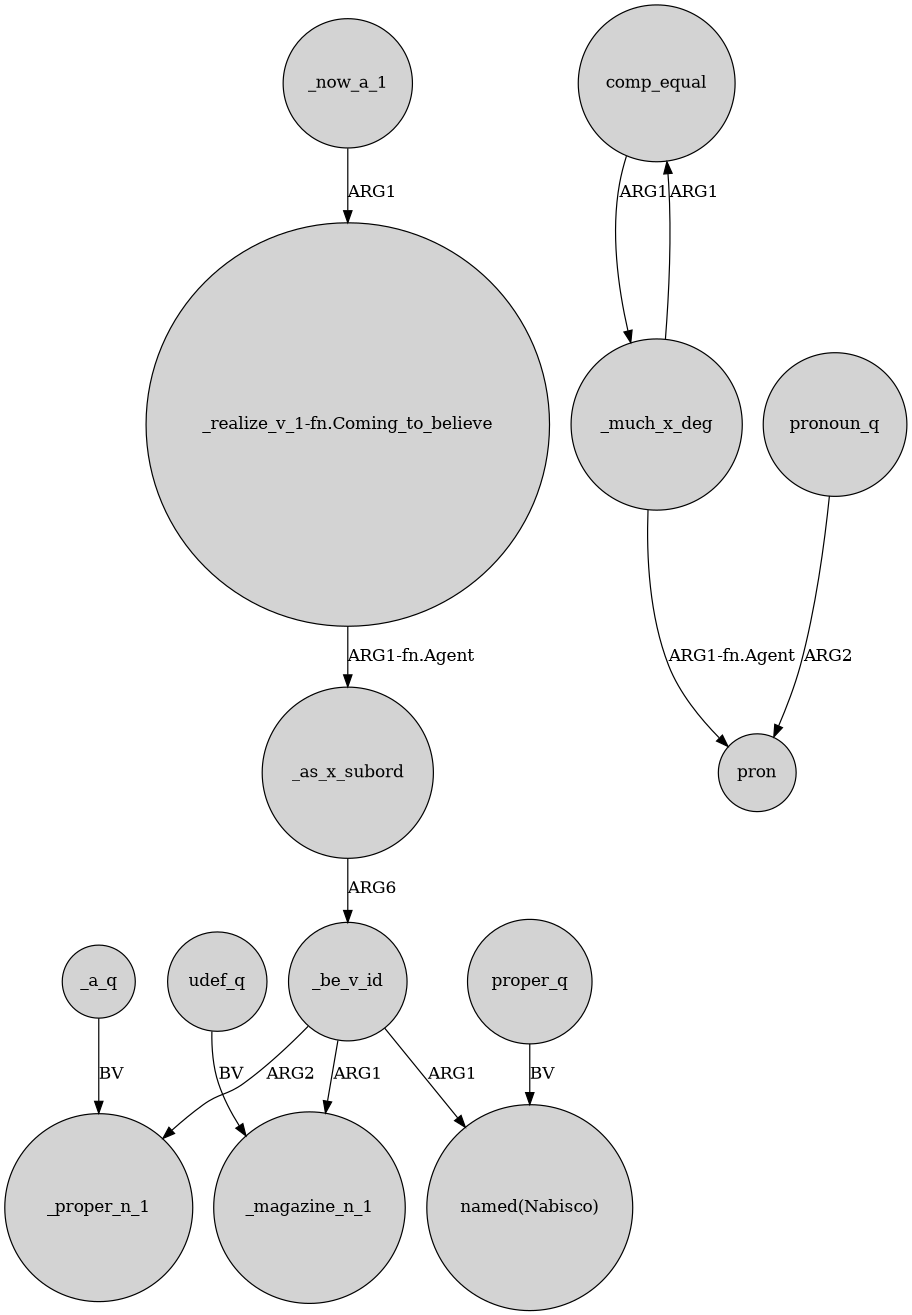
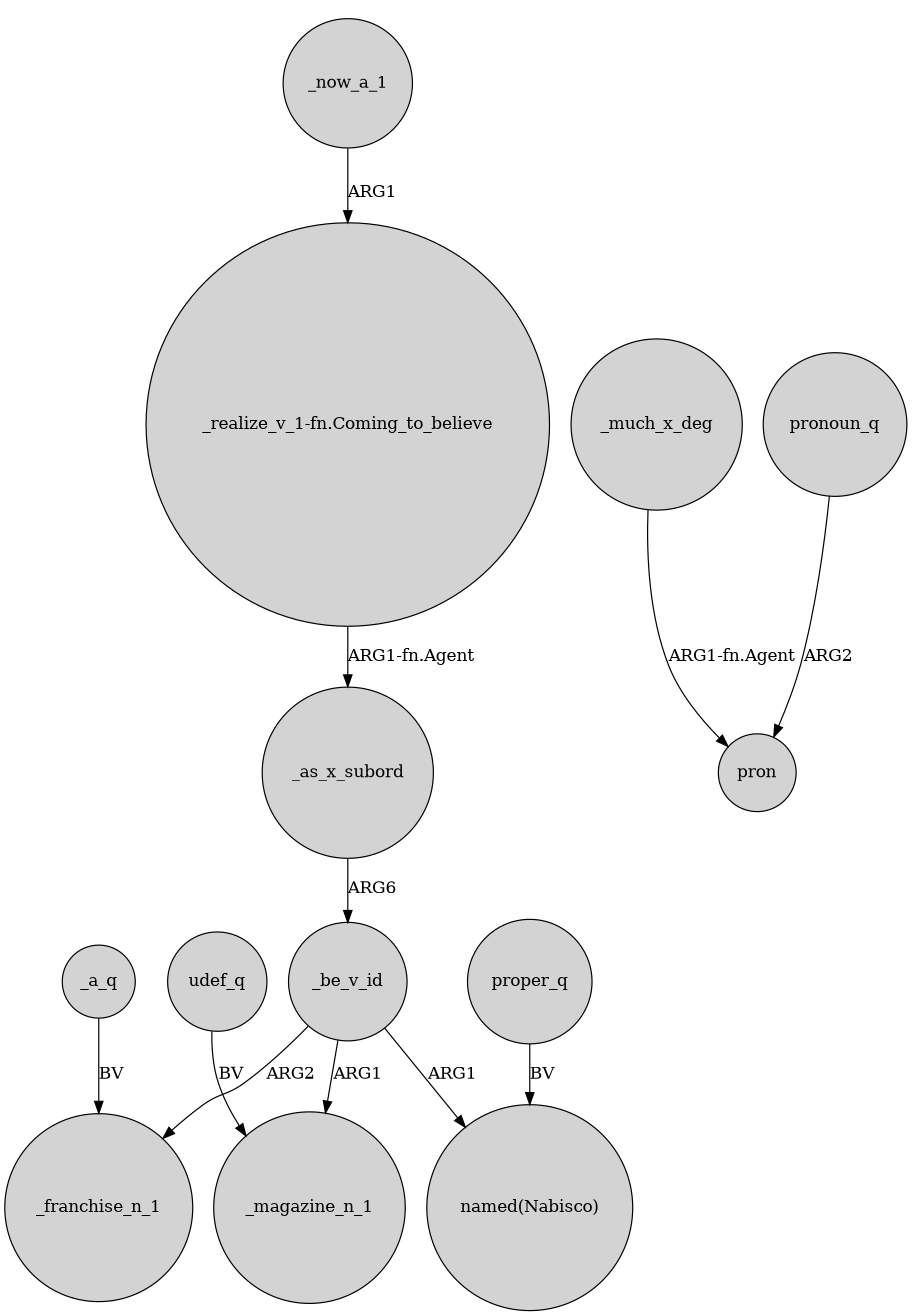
node "comp_equal": removed
node "_proper_n_1": label "_proper_n_1" -> "_franchise_n_1"
